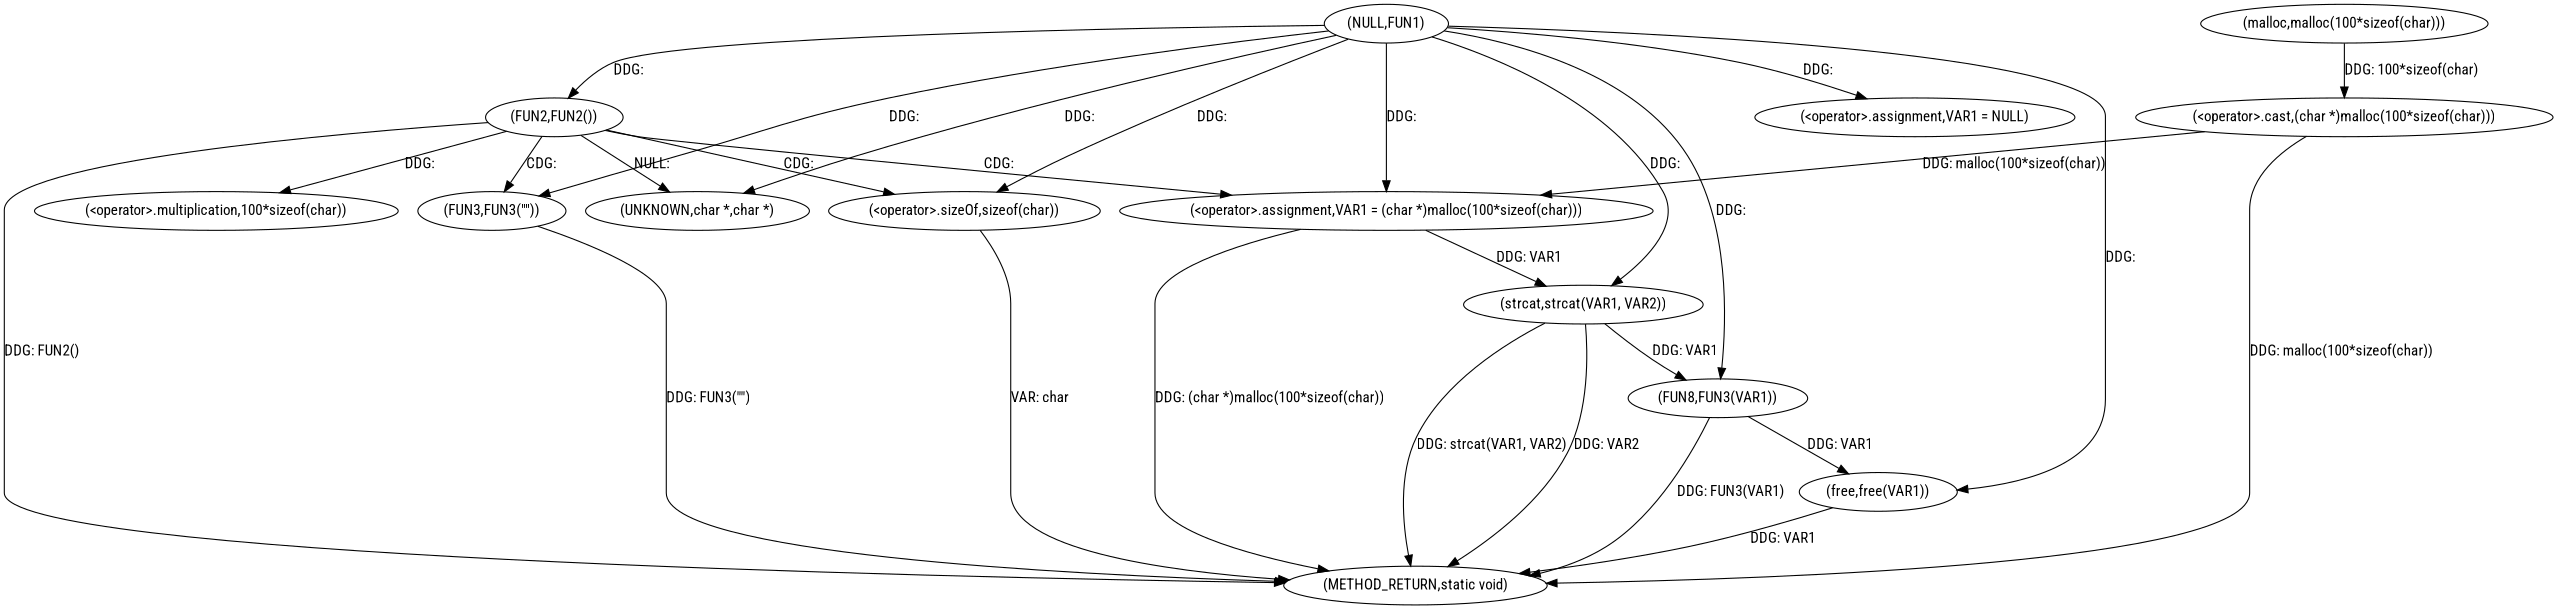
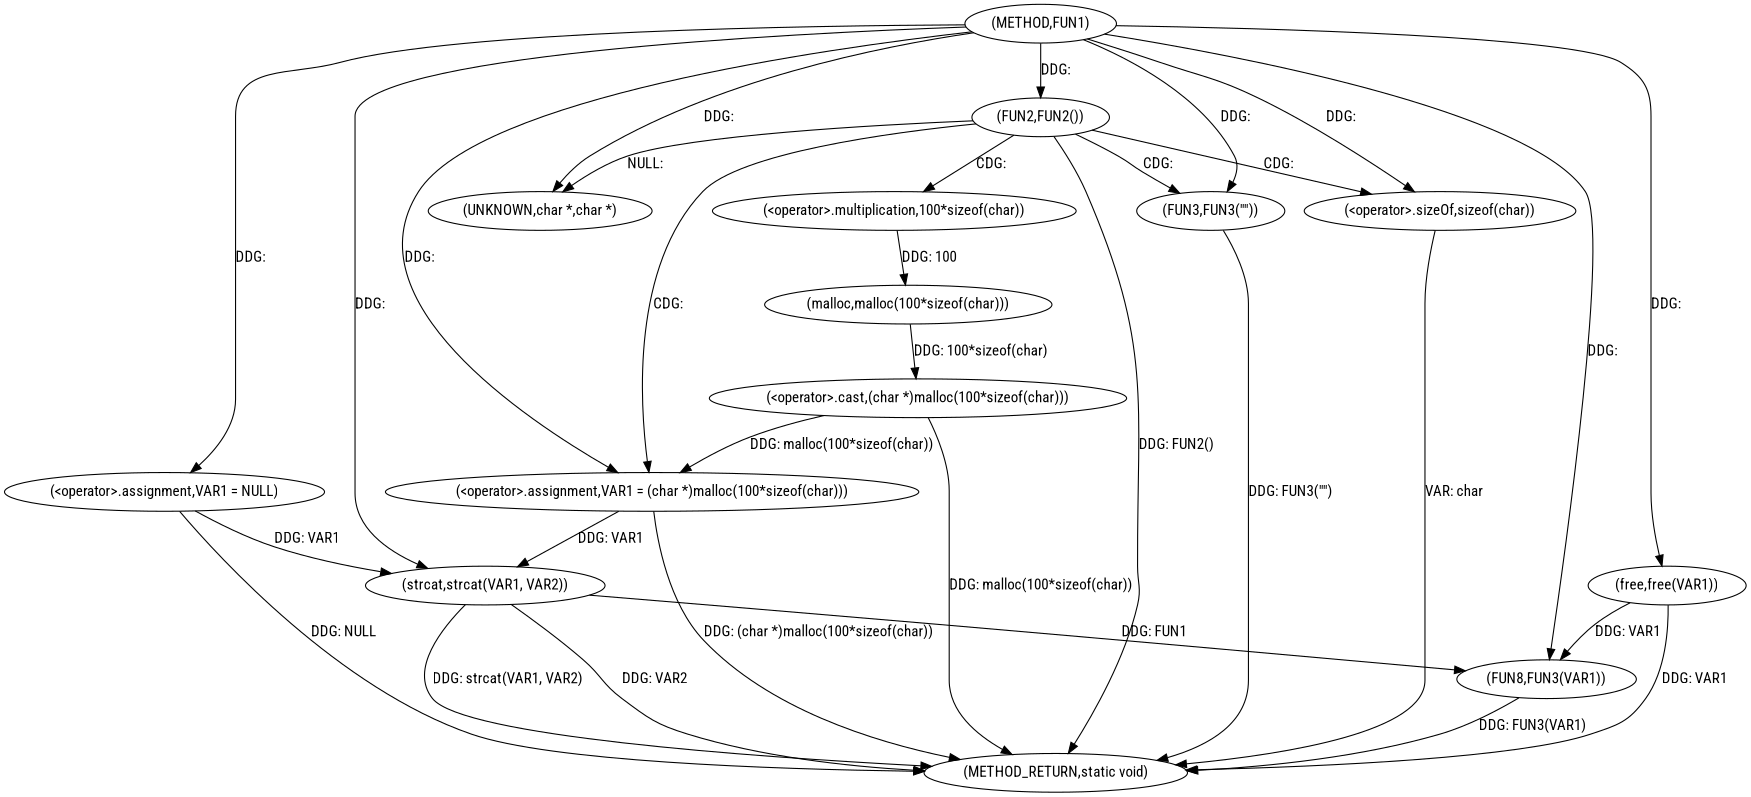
node "(NULL,FUN1)": label "(NULL,FUN1)" -> "(METHOD,FUN1)"
edge "(FUN2,FUN2())" -> "(<operator>.multiplication,100*sizeof(char))": label "DDG: " -> "CDG: "
edge "(<operator>.multiplication,100*sizeof(char))" -> "(malloc,malloc(100*sizeof(char)))": added, label "DDG: 100"
edge "(strcat,strcat(VAR1, VAR2))" -> "(FUN8,FUN3(VAR1))": label "DDG: VAR1" -> "DDG: FUN1"
edge "(FUN8,FUN3(VAR1))" -> "(free,free(VAR1))": reversed
edge "(<operator>.assignment,VAR1 = NULL)" -> "(strcat,strcat(VAR1, VAR2))": added, label "DDG: VAR1"
edge "(<operator>.assignment,VAR1 = NULL)" -> "(METHOD_RETURN,static void)": added, label "DDG: NULL"
